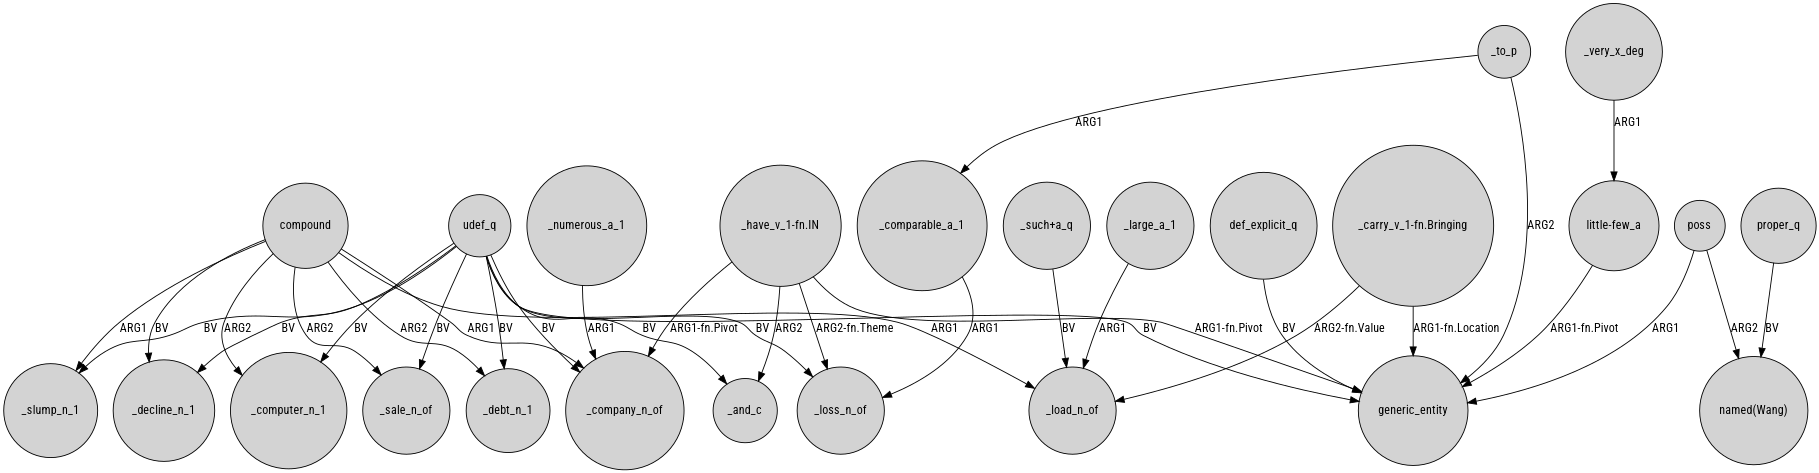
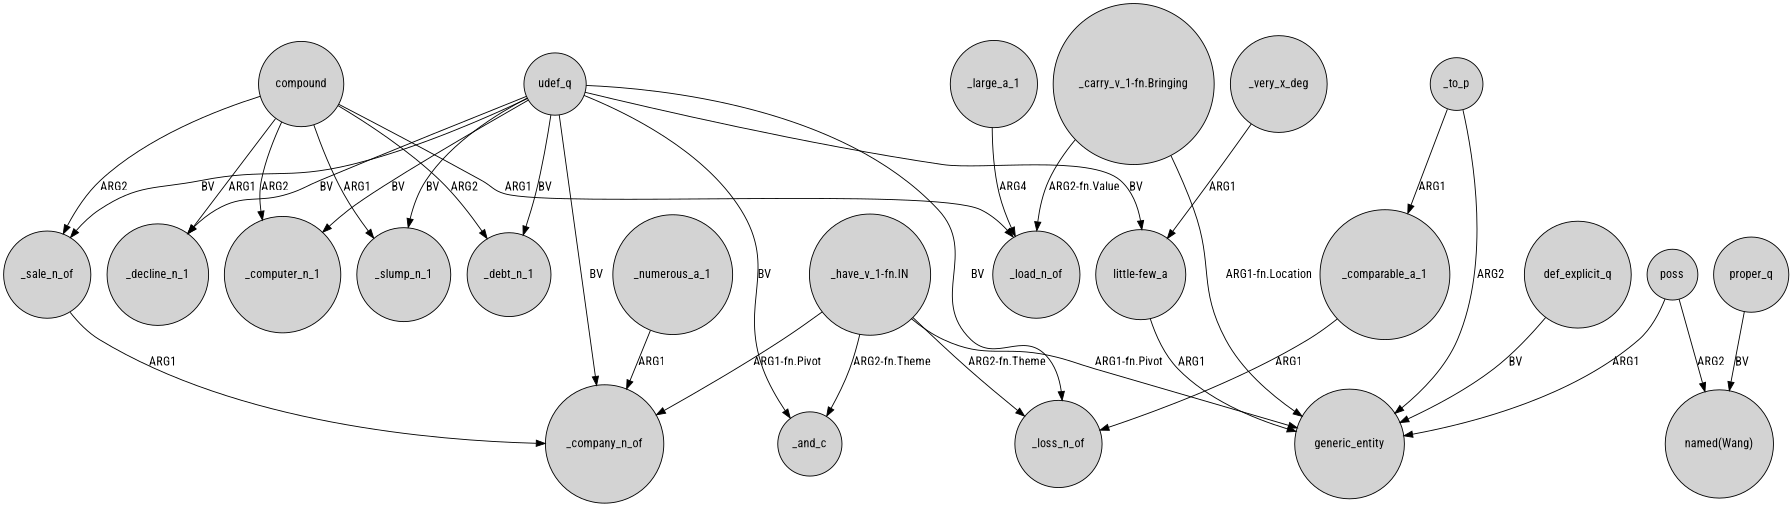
node "_such+a_q": removed
edge "udef_q" -> "generic_entity": now "udef_q" -> "little-few_a"
edge "compound" -> "_company_n_of": now "_sale_n_of" -> "_company_n_of"
edge "compound" -> "_decline_n_1": label "BV" -> "ARG1"
edge "_have_v_1-fn.IN" -> "_and_c": label "ARG2" -> "ARG2-fn.Theme"
edge "_large_a_1" -> "_load_n_of": label "ARG1" -> "ARG4"
edge "little-few_a" -> "generic_entity": label "ARG1-fn.Pivot" -> "ARG1"
